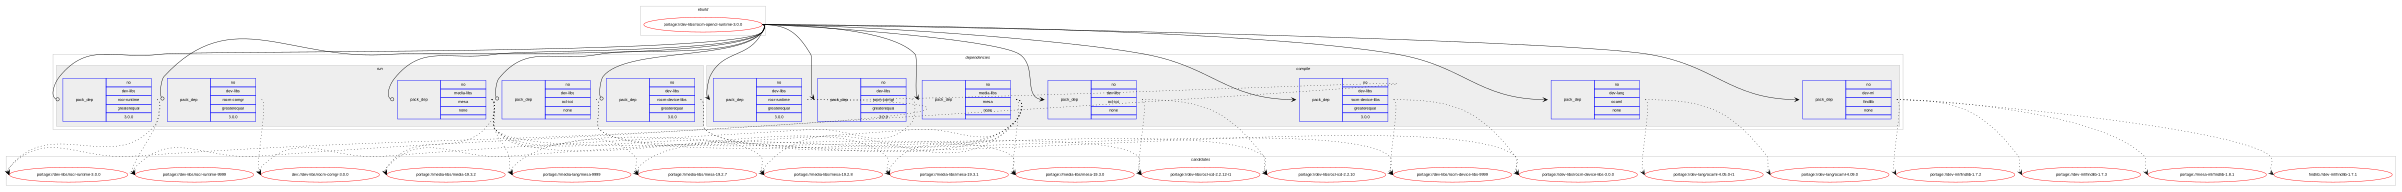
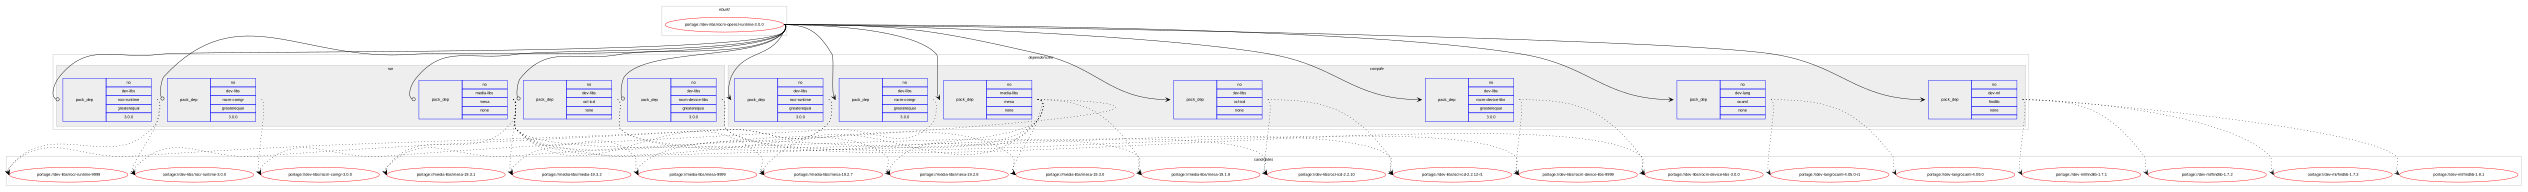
node "dev://dev-libs/rocm-comgr-3.0.0": label "dev://dev-libs/rocm-comgr-3.0.0" -> "portage://dev-libs/rocm-comgr-3.0.0"
node "portage://media-lang/mesa-9999": label "portage://media-lang/mesa-9999" -> "portage://media-libs/mesa-9999"
node "portage://media-libs/mesa-19.1.8": added
node "portage://mesa-ml/findlib-1.8.1": label "portage://mesa-ml/findlib-1.8.1" -> "portage://dev-ml/findlib-1.8.1"
node "findlib://dev-ml/findlib-1.7.1": label "findlib://dev-ml/findlib-1.7.1" -> "portage://dev-ml/findlib-1.7.1"
